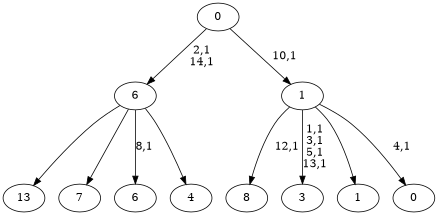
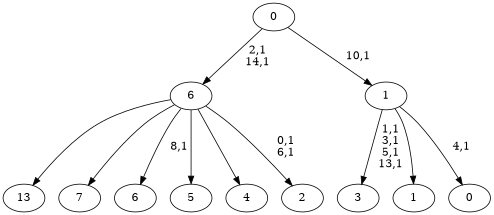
node "5": added
node "8": removed
node "2": added
